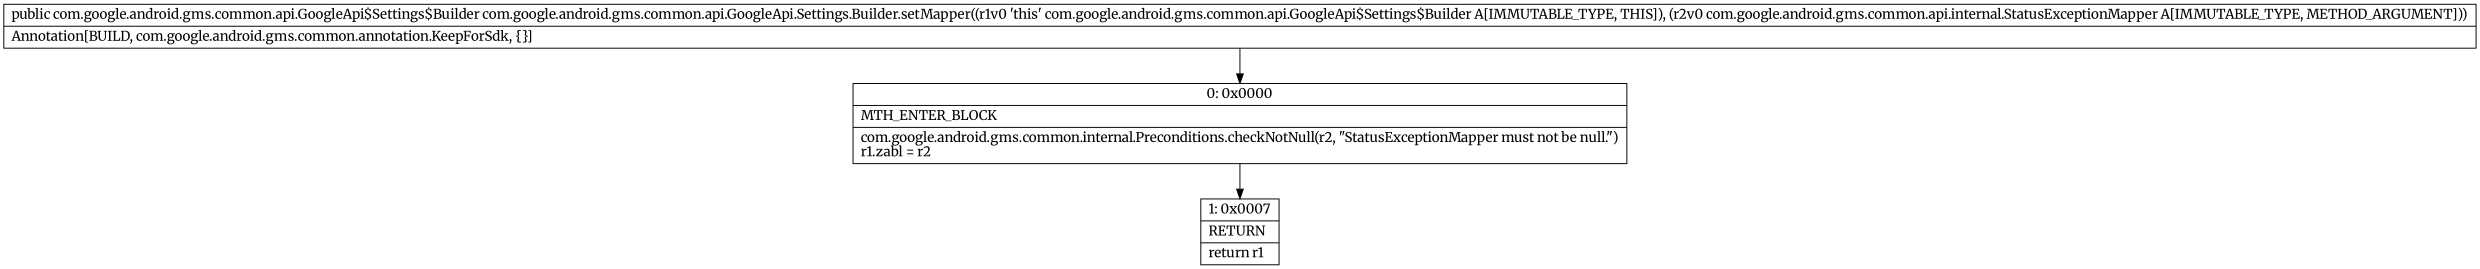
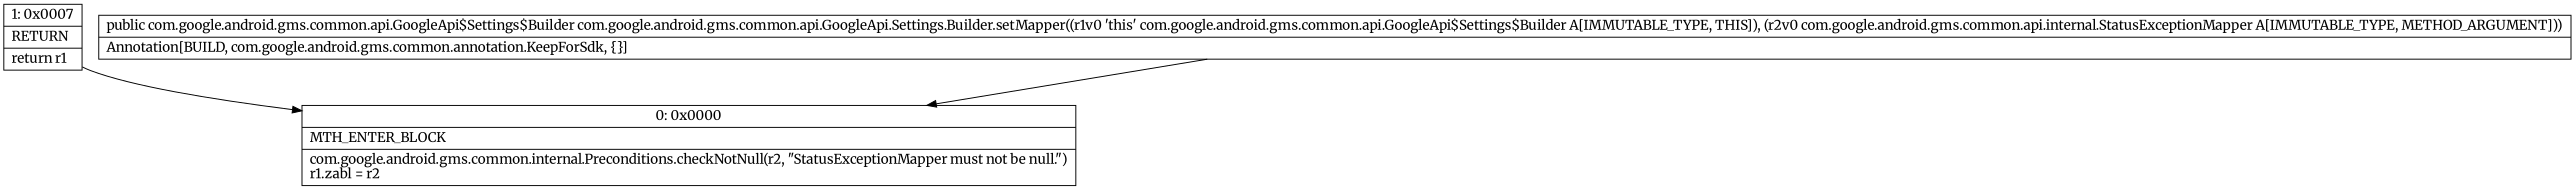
edge "0: 0x0000" -> "1: 0x0007": reversed
